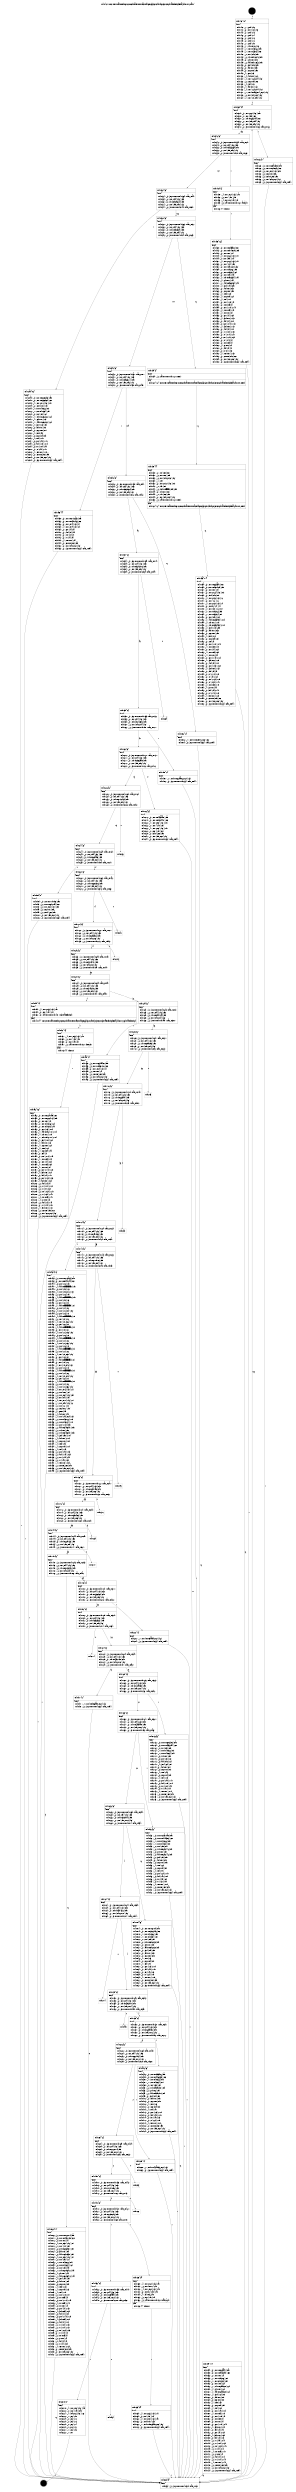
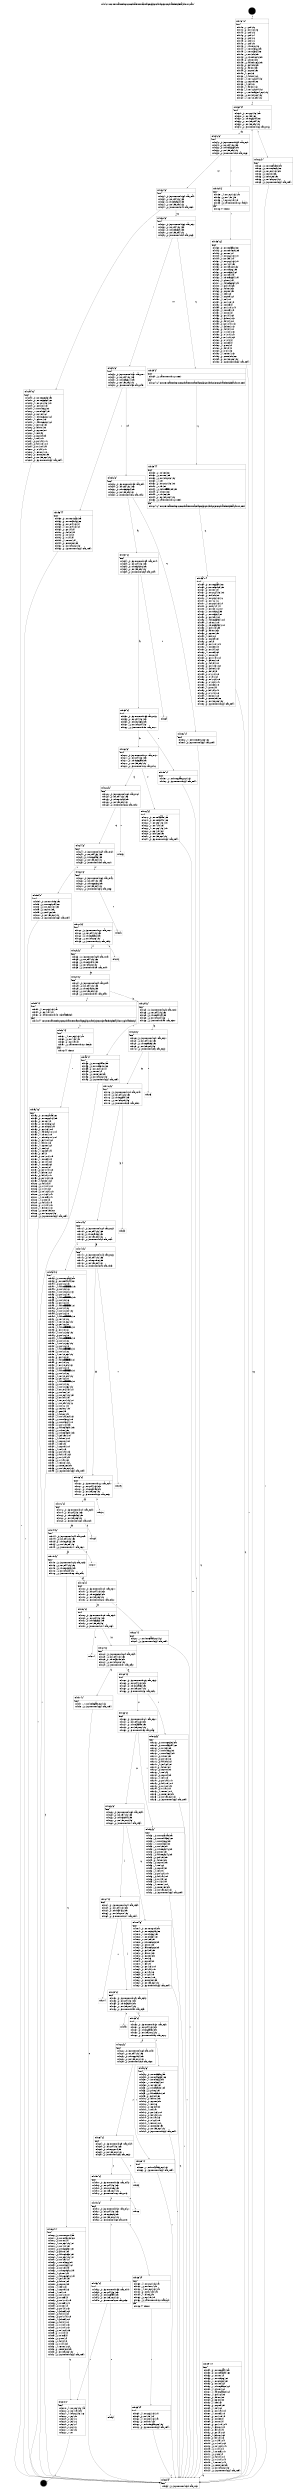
edge "0x401660 [28]" -> "0x40167c [28]": removed, label "74"
edge "0x401e6c [171]" -> "0x402354 [5]": now "0x401e6c [171]" -> "0x40221e [21]"
